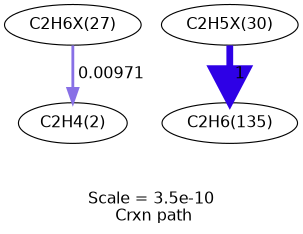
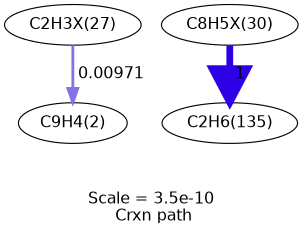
node "C2H6X(27)": label "C2H6X(27)" -> "C2H3X(27)"
node "C2H5X(30)": label "C2H5X(30)" -> "C8H5X(30)"
node "C2H4(2)": label "C2H4(2)" -> "C9H4(2)"
